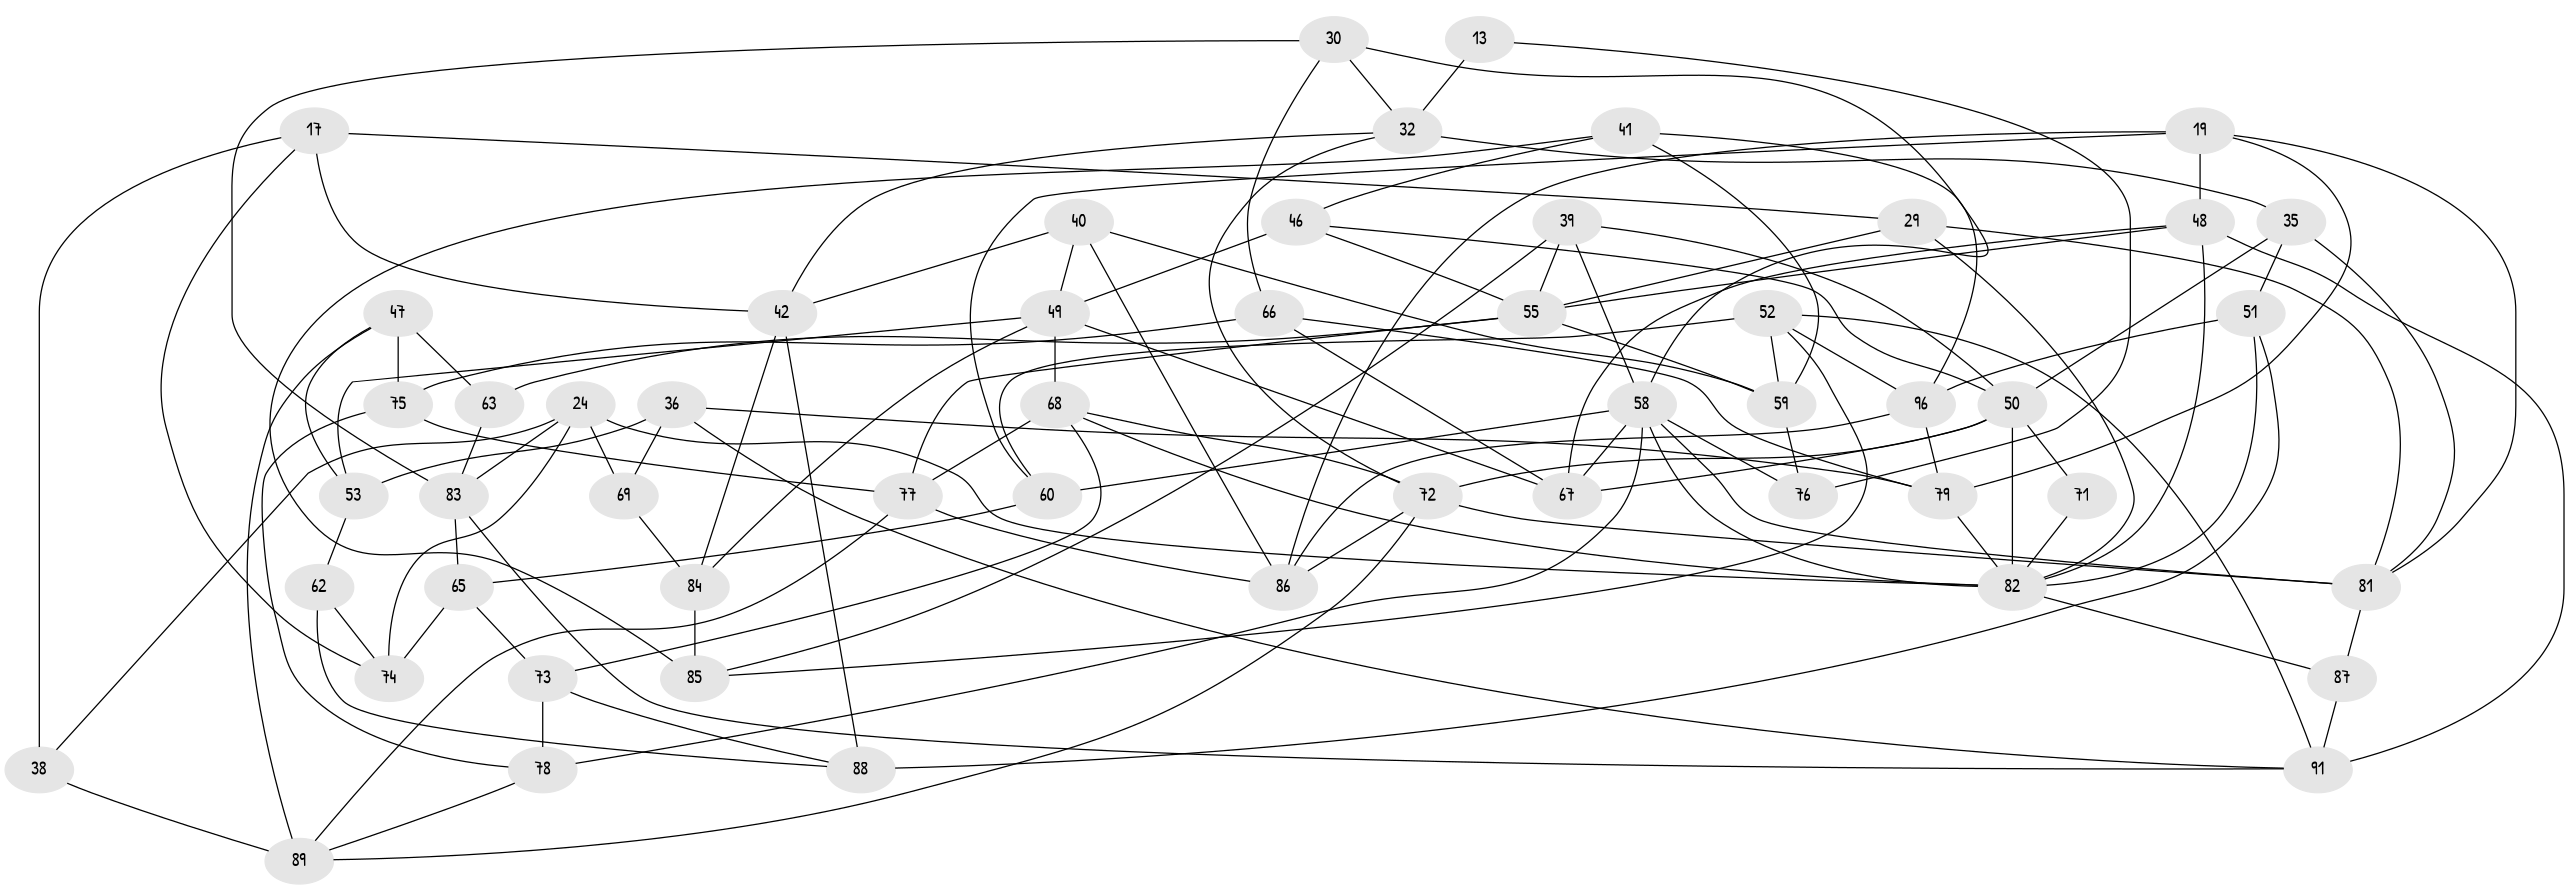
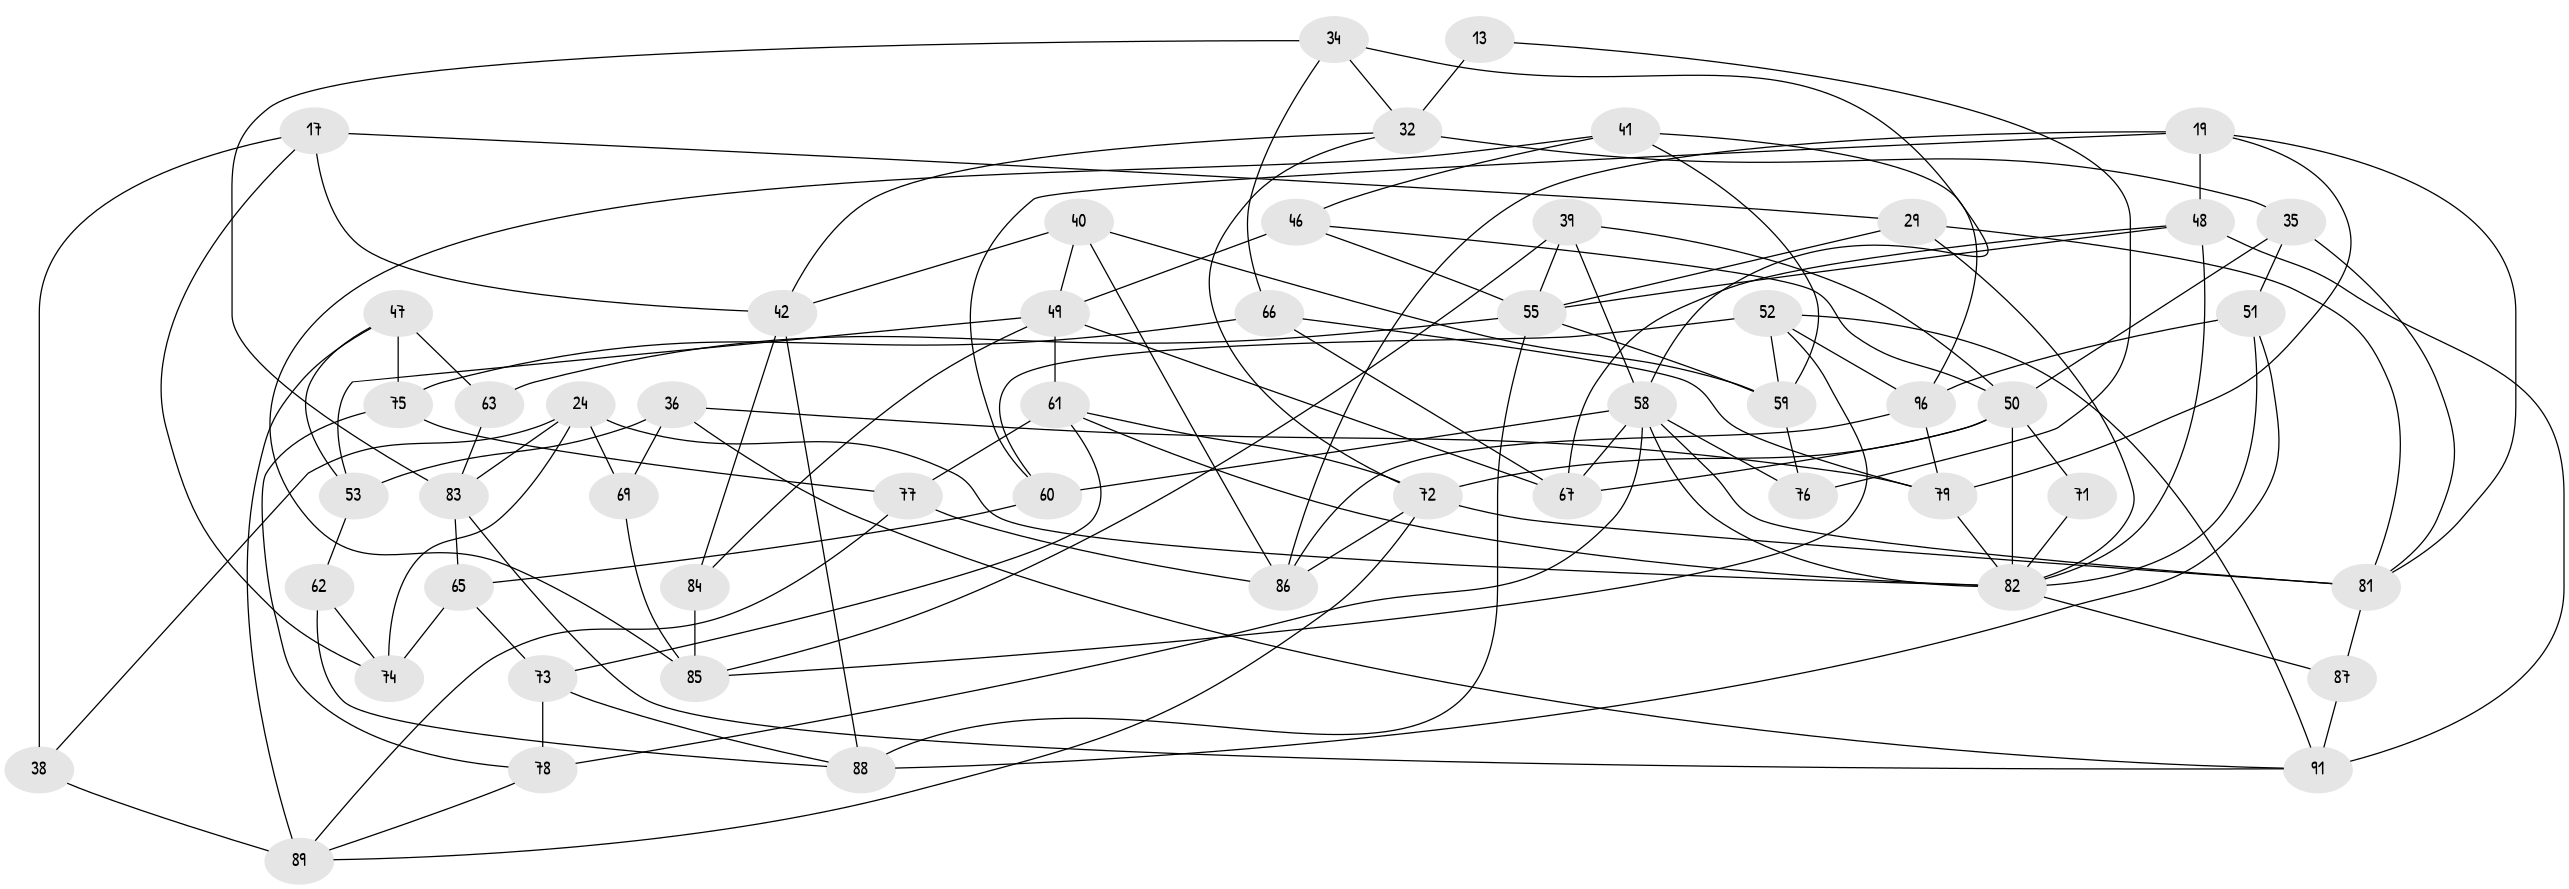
node "30": label "30" -> "34"
edge "55" -- "77": now "55" -- "88"
node "68": label "68" -> "61"
edge "69" -- "84": now "69" -- "85"
